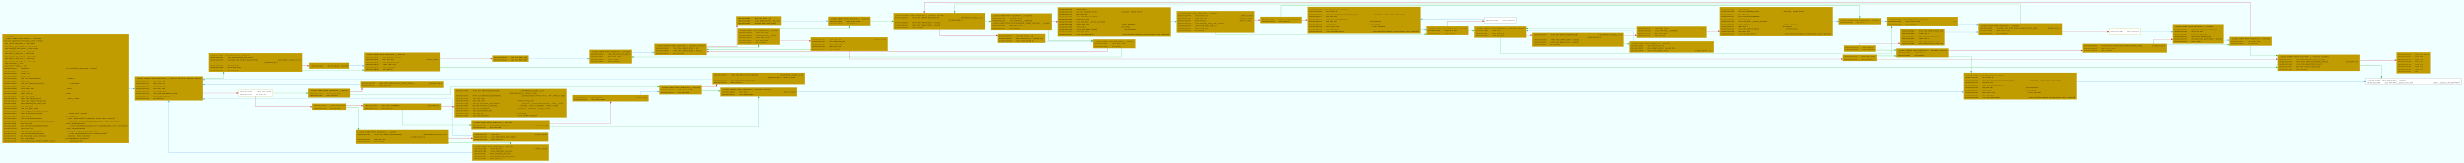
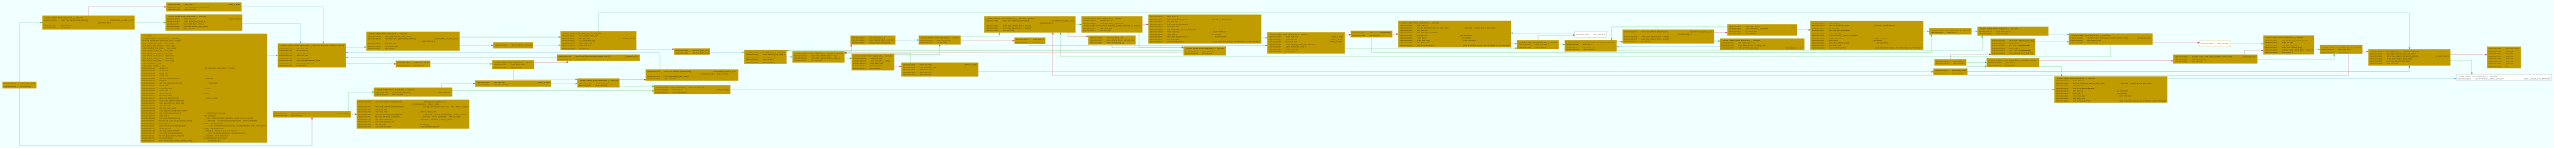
node "0x000028c4      cmp ebx, 9 0x000028c7      je 0x2999": added
node "0x00002740      cmp eax, 0x39 0x00002743      jg 0x2790": fillcolor white -> #c19c00
edge "0x00002740      cmp eax, 0x39 0x00002743      jg 0x2790" -> "0x00002745      cmp eax, 0x2f 0x00002748      jg 0x27d0": removed
